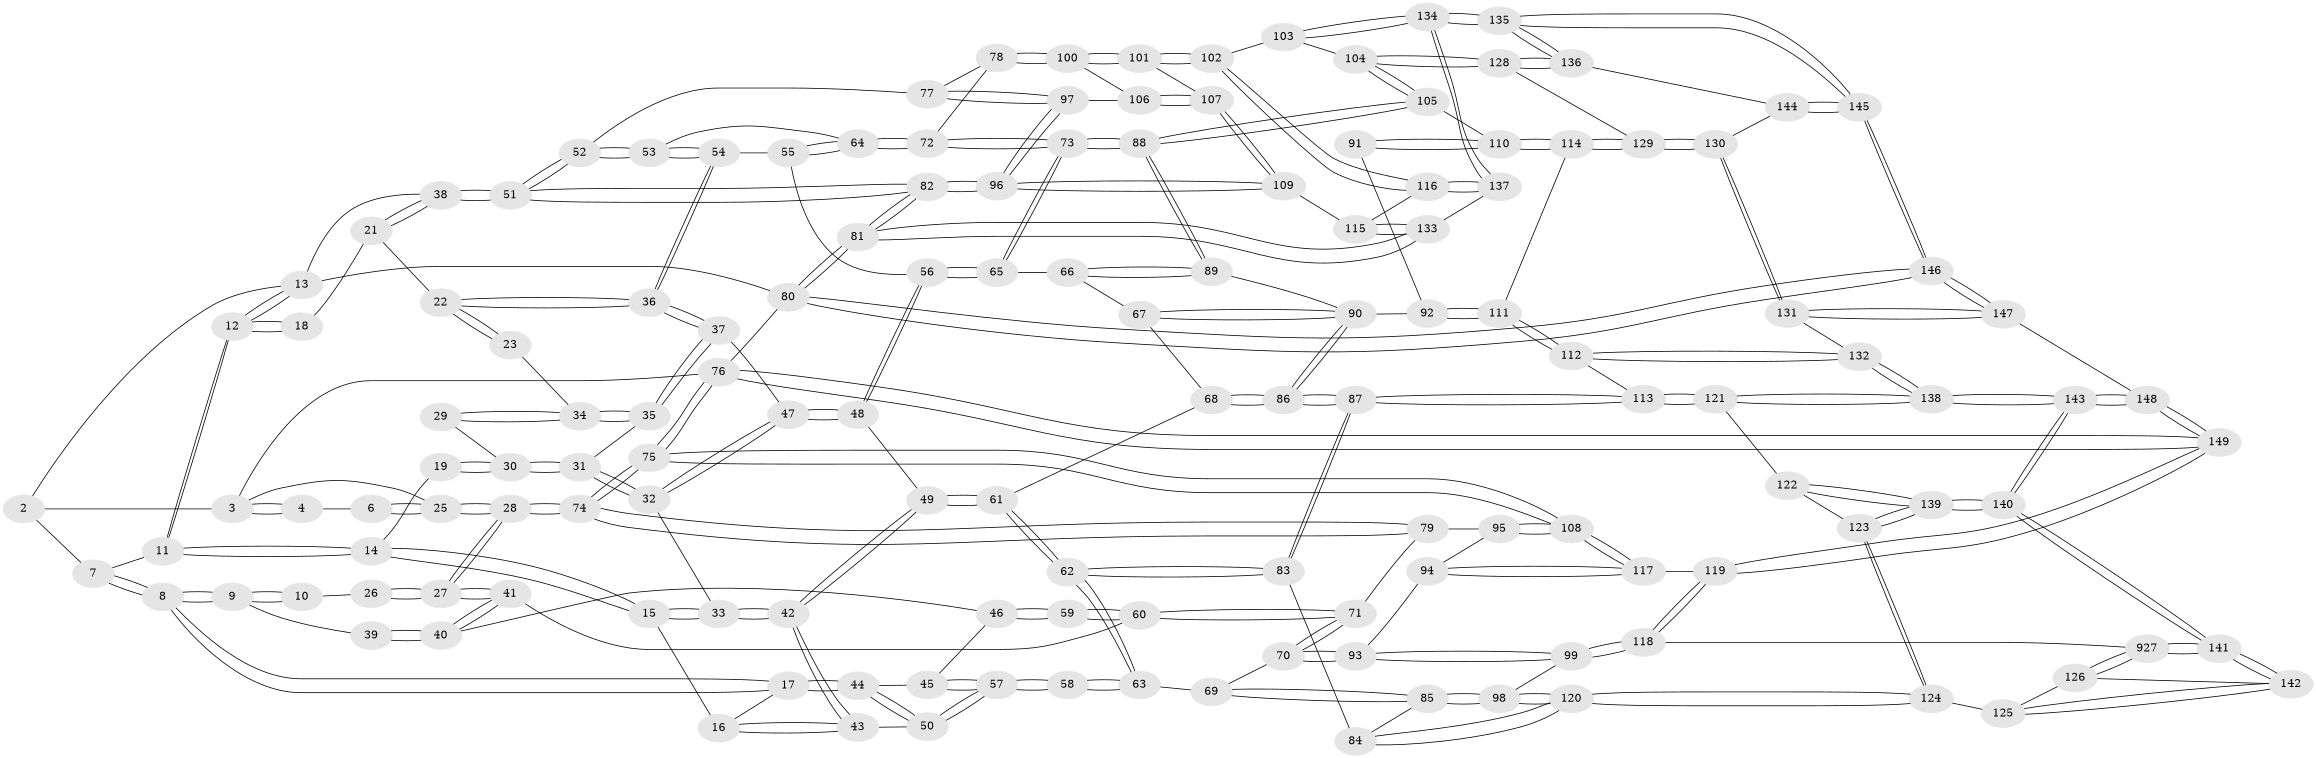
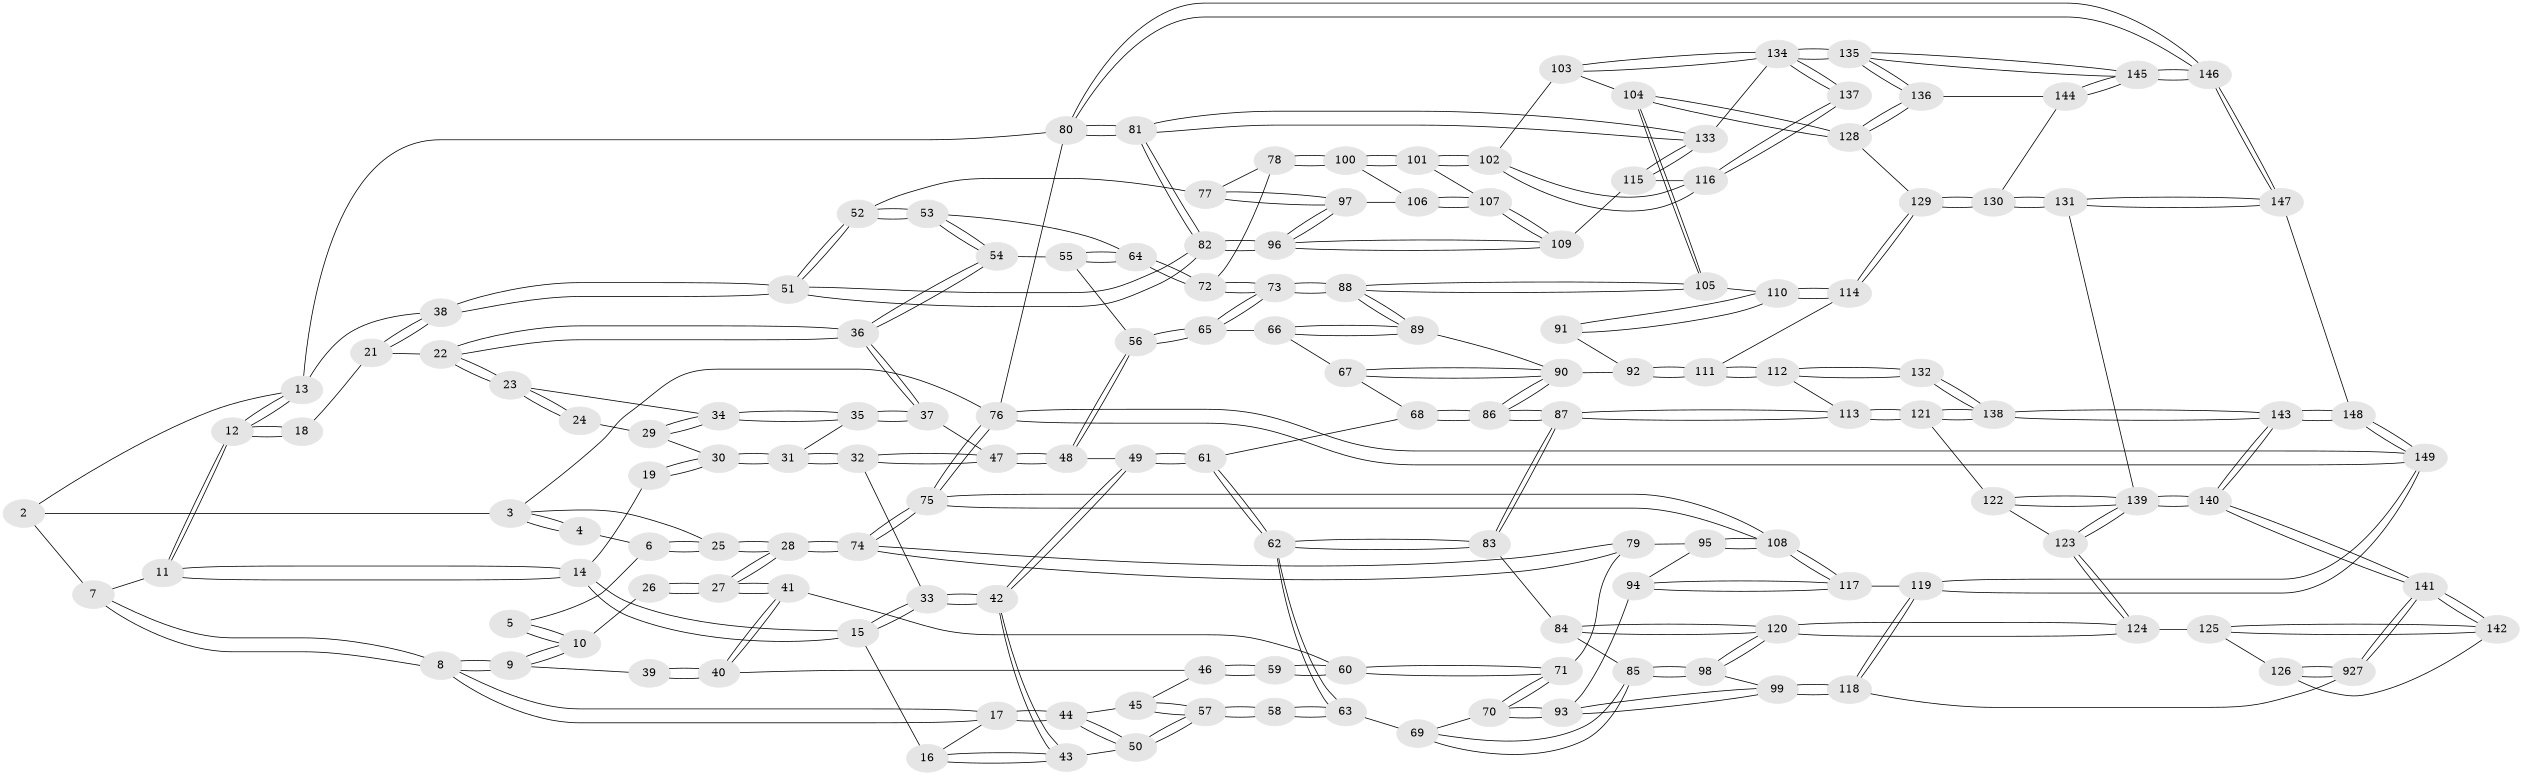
edge "137" -- "133": now "134" -- "133"
edge "131" -- "132": now "131" -- "139"
node "24": added
node "5": added
